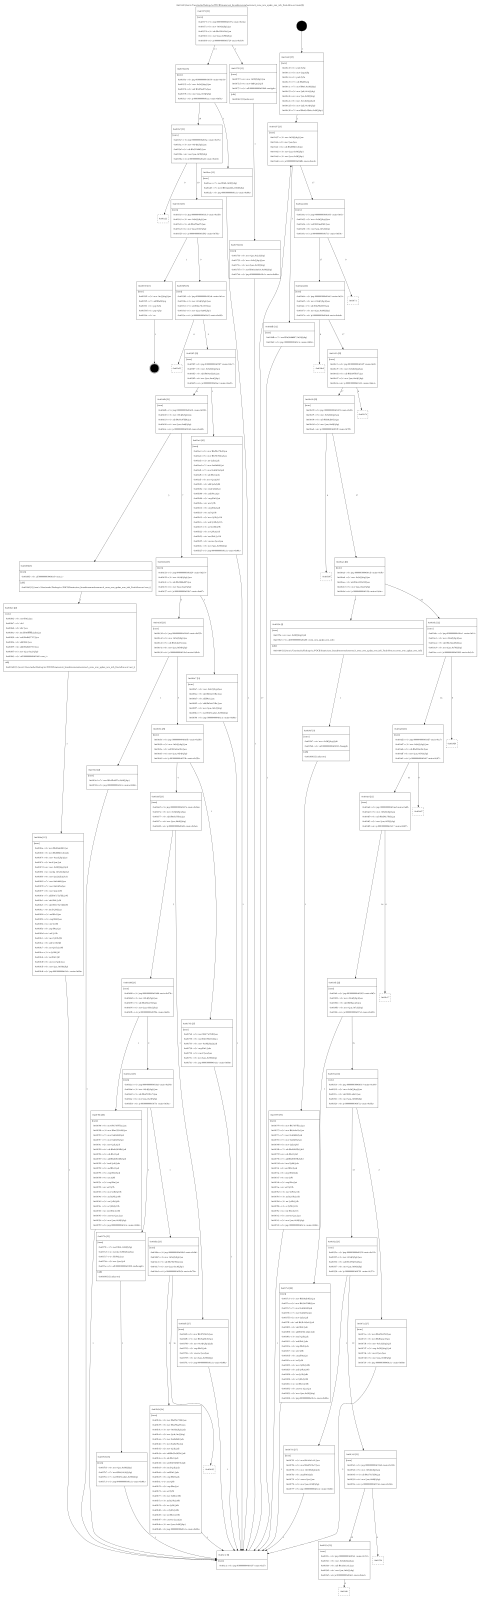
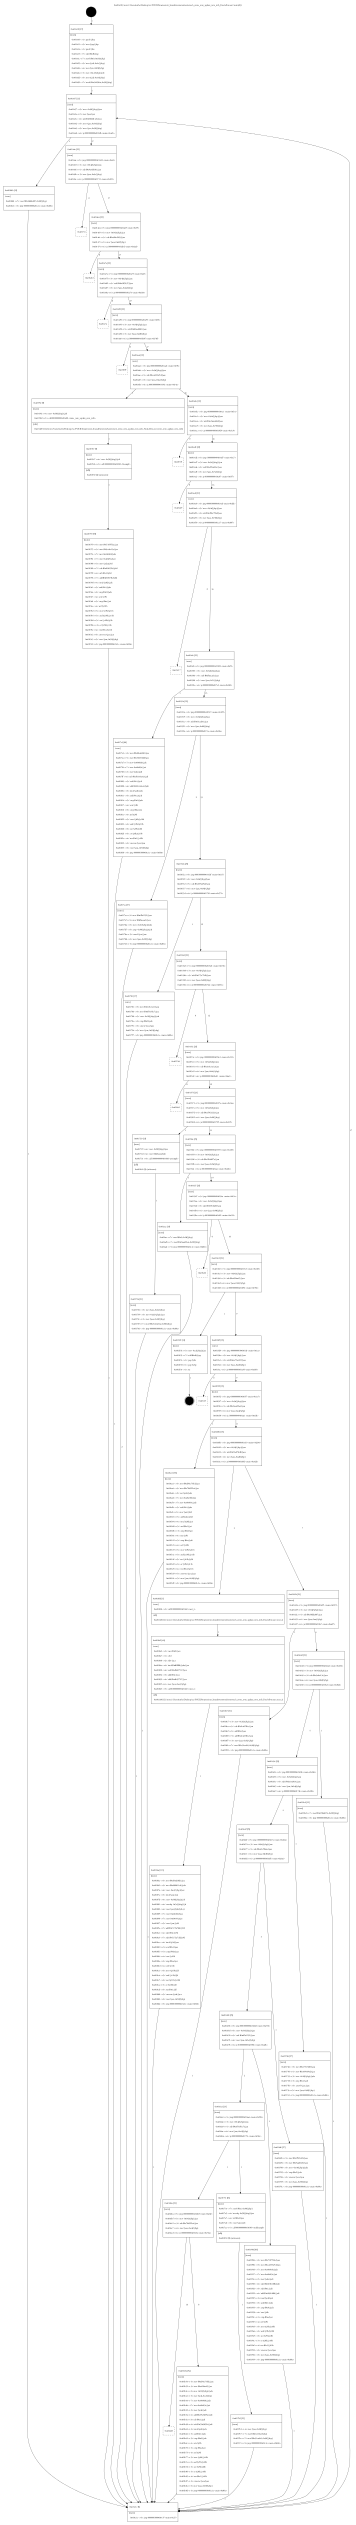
edge "0x40155c [25]" -> "0x401575 [25]": added, label "12"
